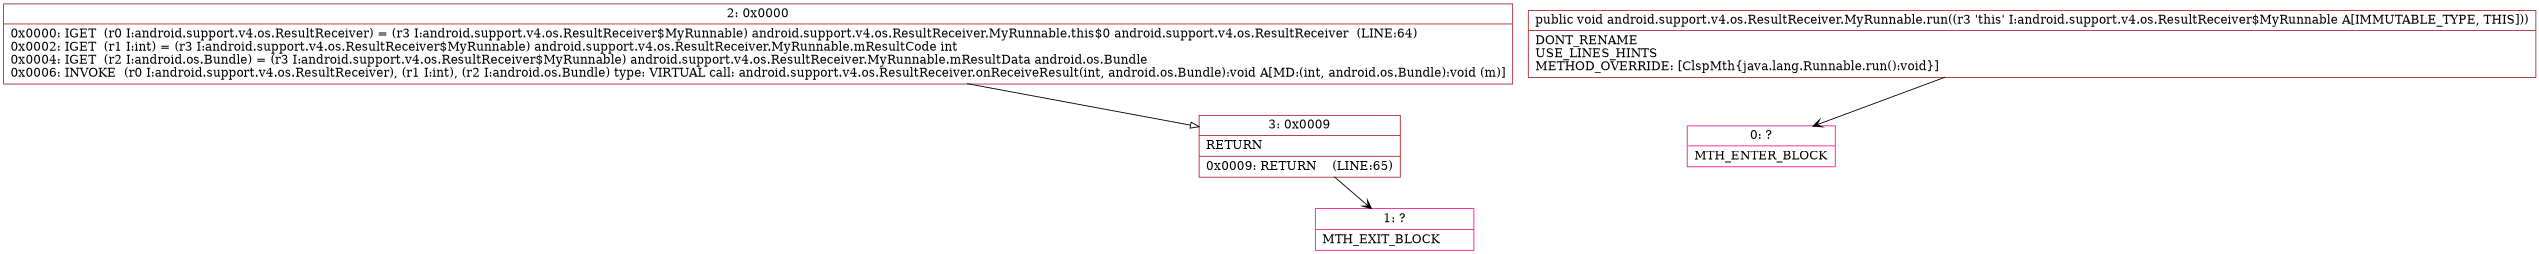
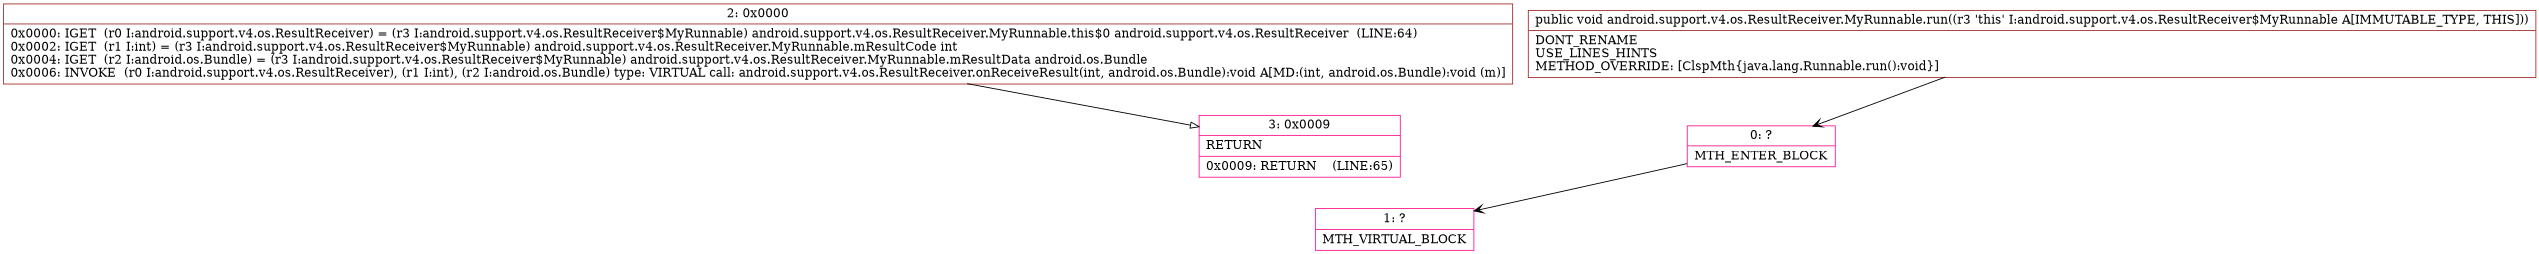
node "3: 0x0009": color brown -> deeppink
edge "3: 0x0009" -> "1: ?": now "0: ?" -> "1: ?"
node "1: ?": text "MTH_EXIT_BLOCK" -> "MTH_VIRTUAL_BLOCK"
